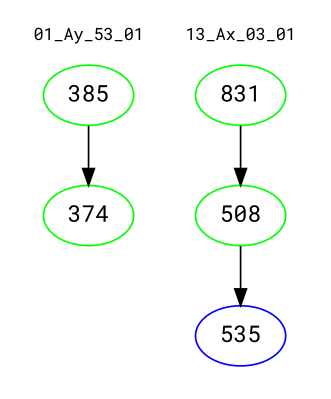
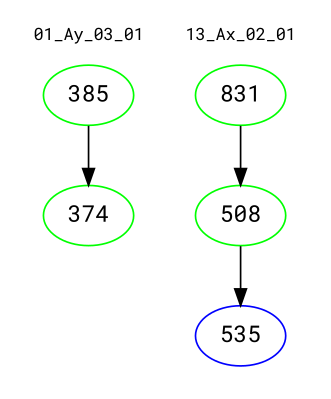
cluster "01_Ay_53_01": label "01_Ay_53_01" -> "01_Ay_03_01"
cluster "13_Ax_03_01": label "13_Ax_03_01" -> "13_Ax_02_01"
